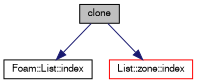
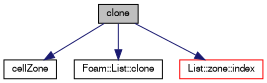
node "cellZone": added
node "Foam::List::index": label "Foam::List::index" -> "Foam::List::clone"
